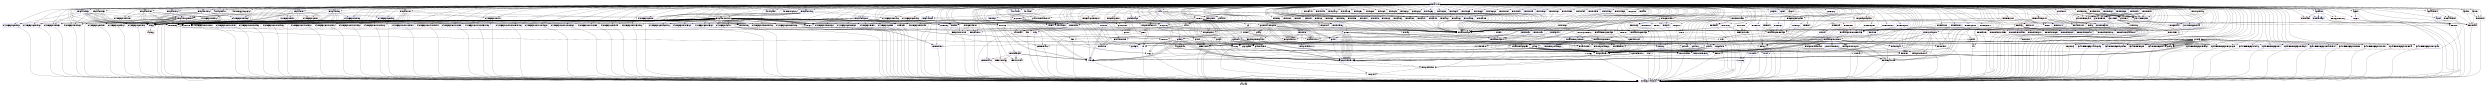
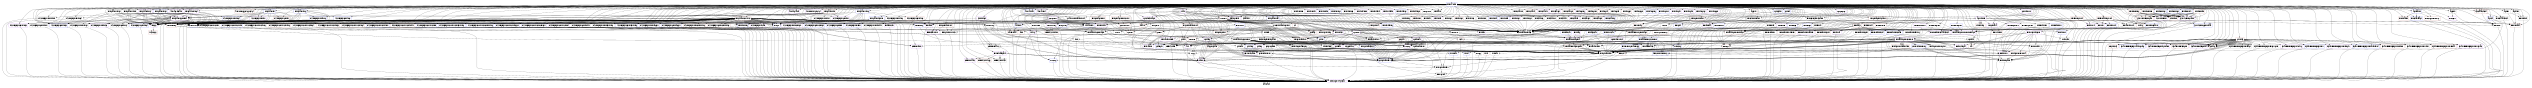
node "OSSL_PARAM_construct_int32": removed
edge "test_uint_ge" -> "test_fail_string_common": now "test_output_string" -> "test_fail_string_common"
